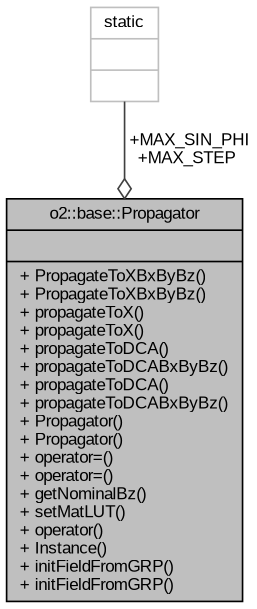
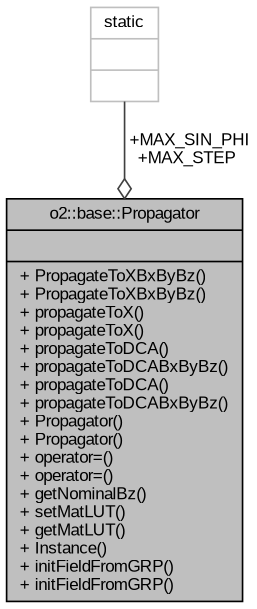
node "o2::base::Propagator": text "+ operator()" -> "+ getMatLUT()"
